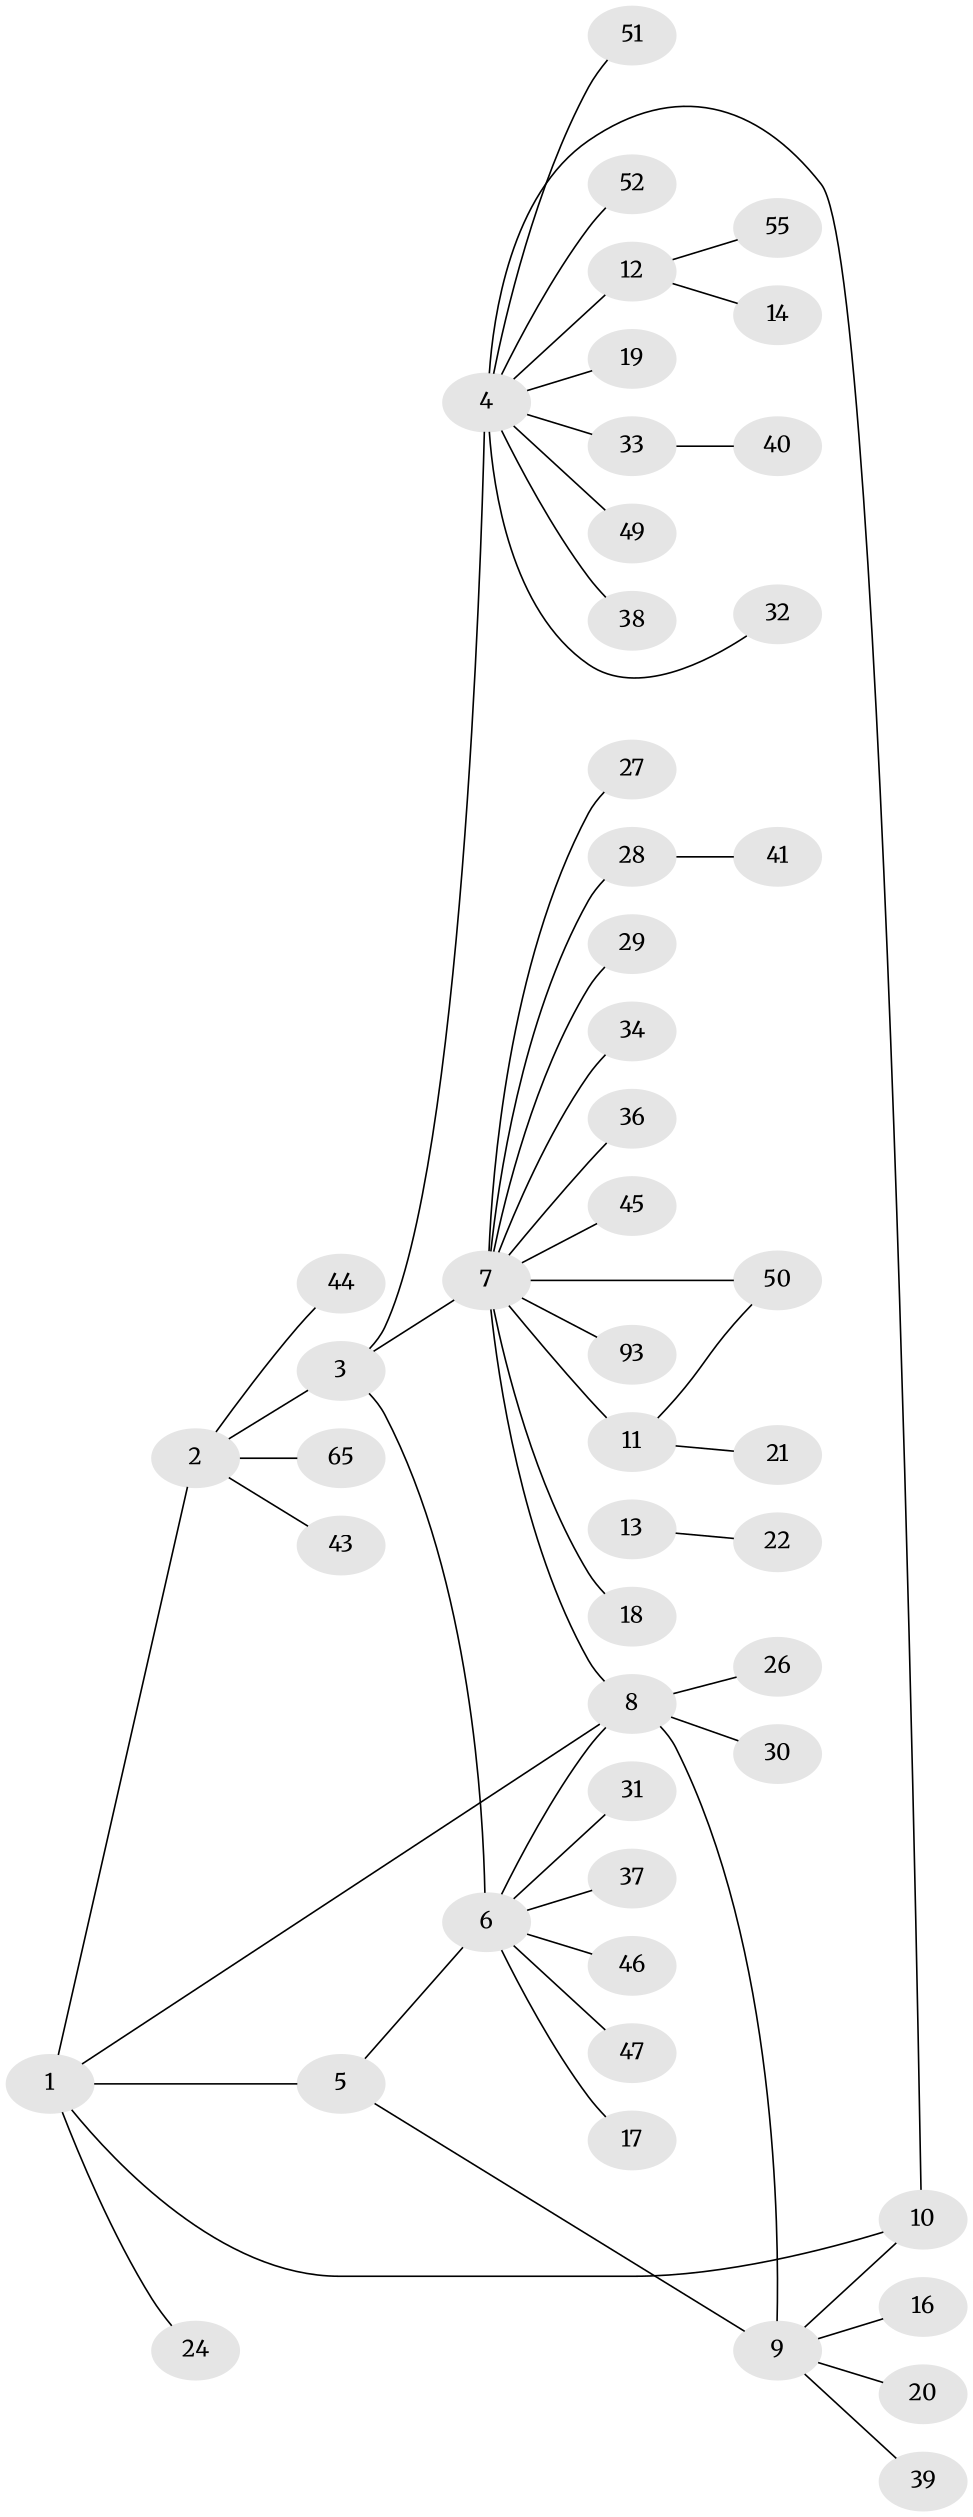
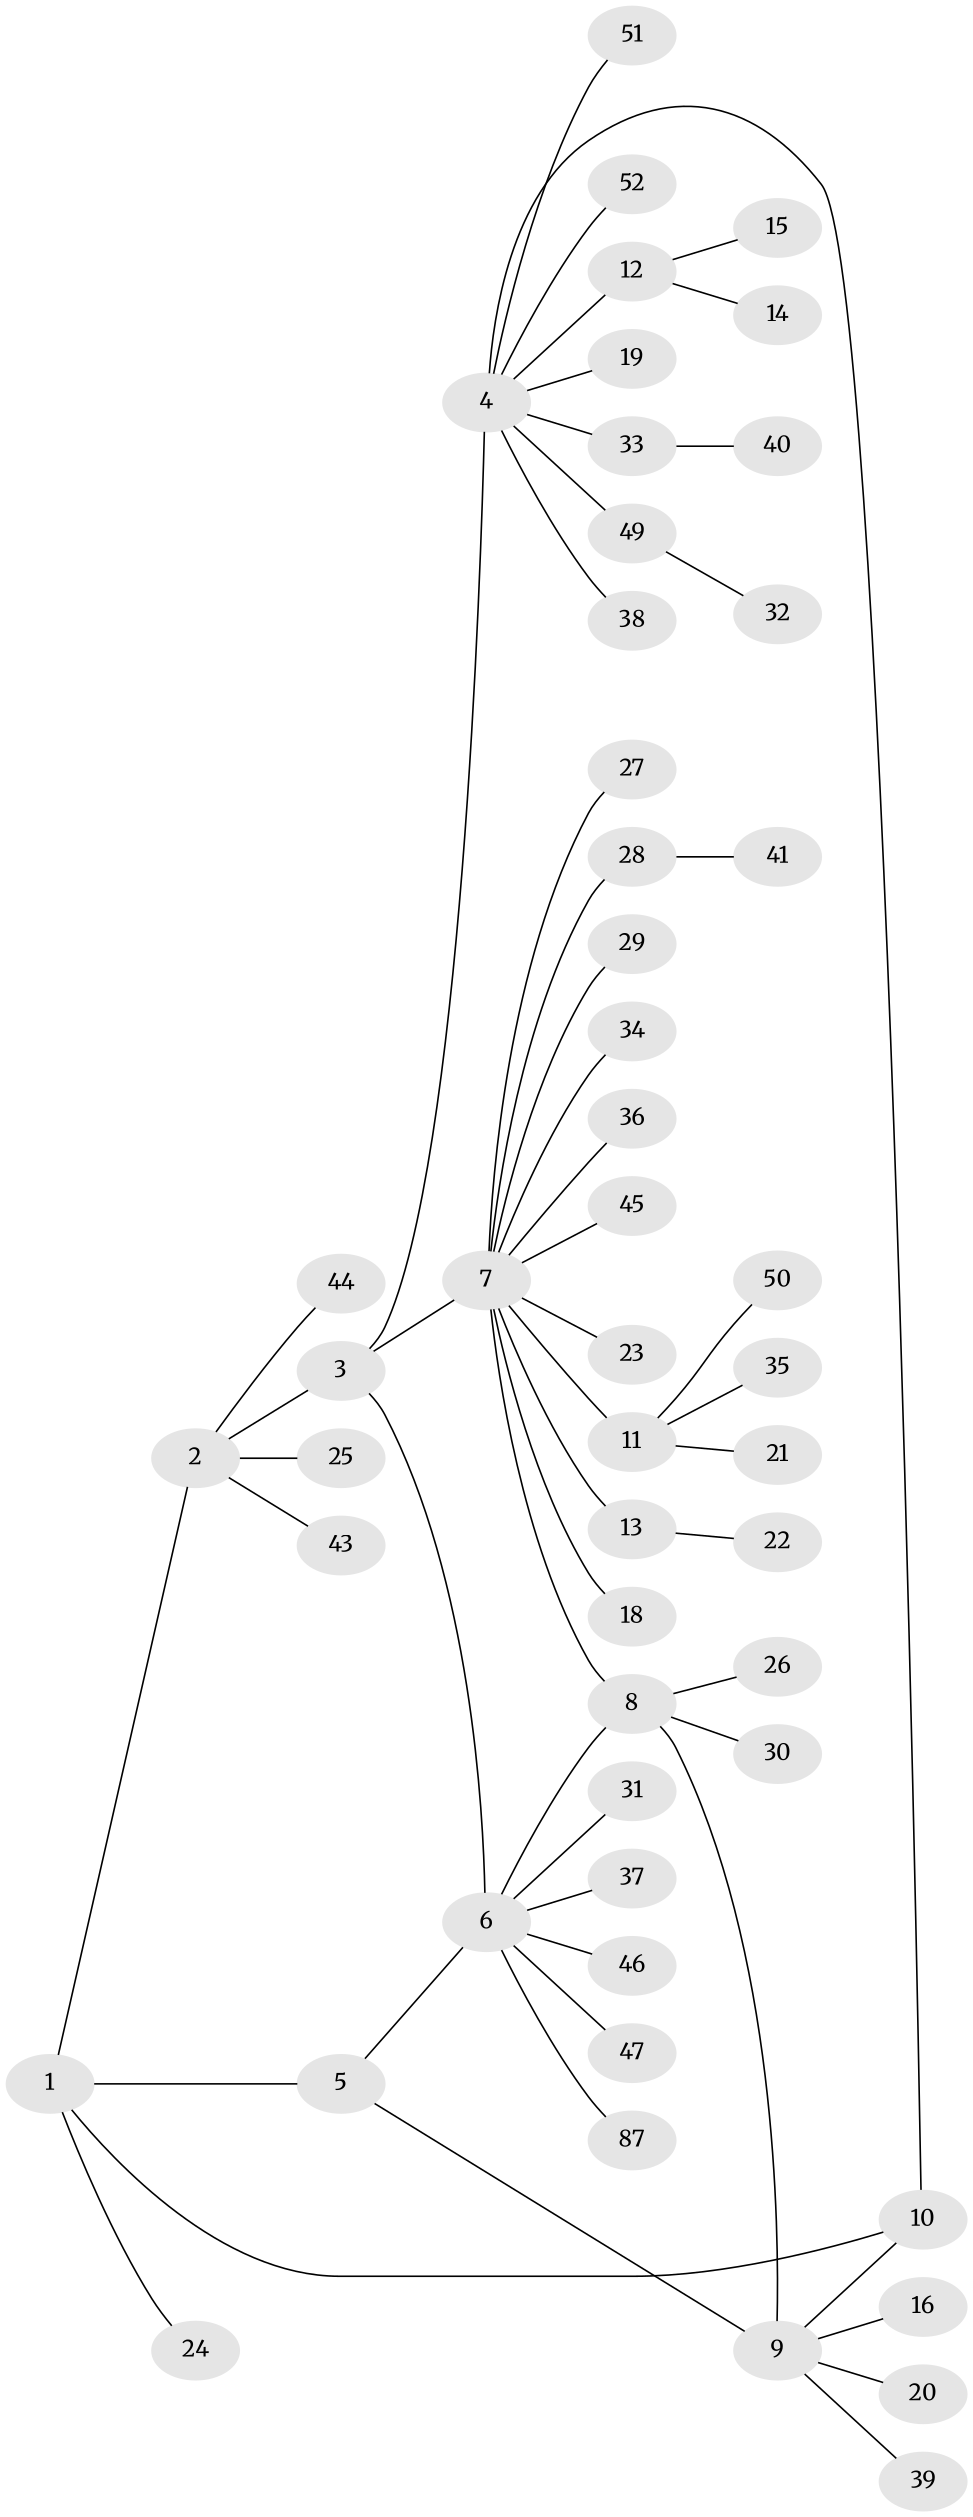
node "55": label "55" -> "15"
edge "4" -- "32": now "49" -- "32"
edge "7" -- "50": now "7" -- "13"
node "93": label "93" -> "23"
node "35": added
node "65": label "65" -> "25"
edge "8" -- "1": removed
node "17": label "17" -> "87"
